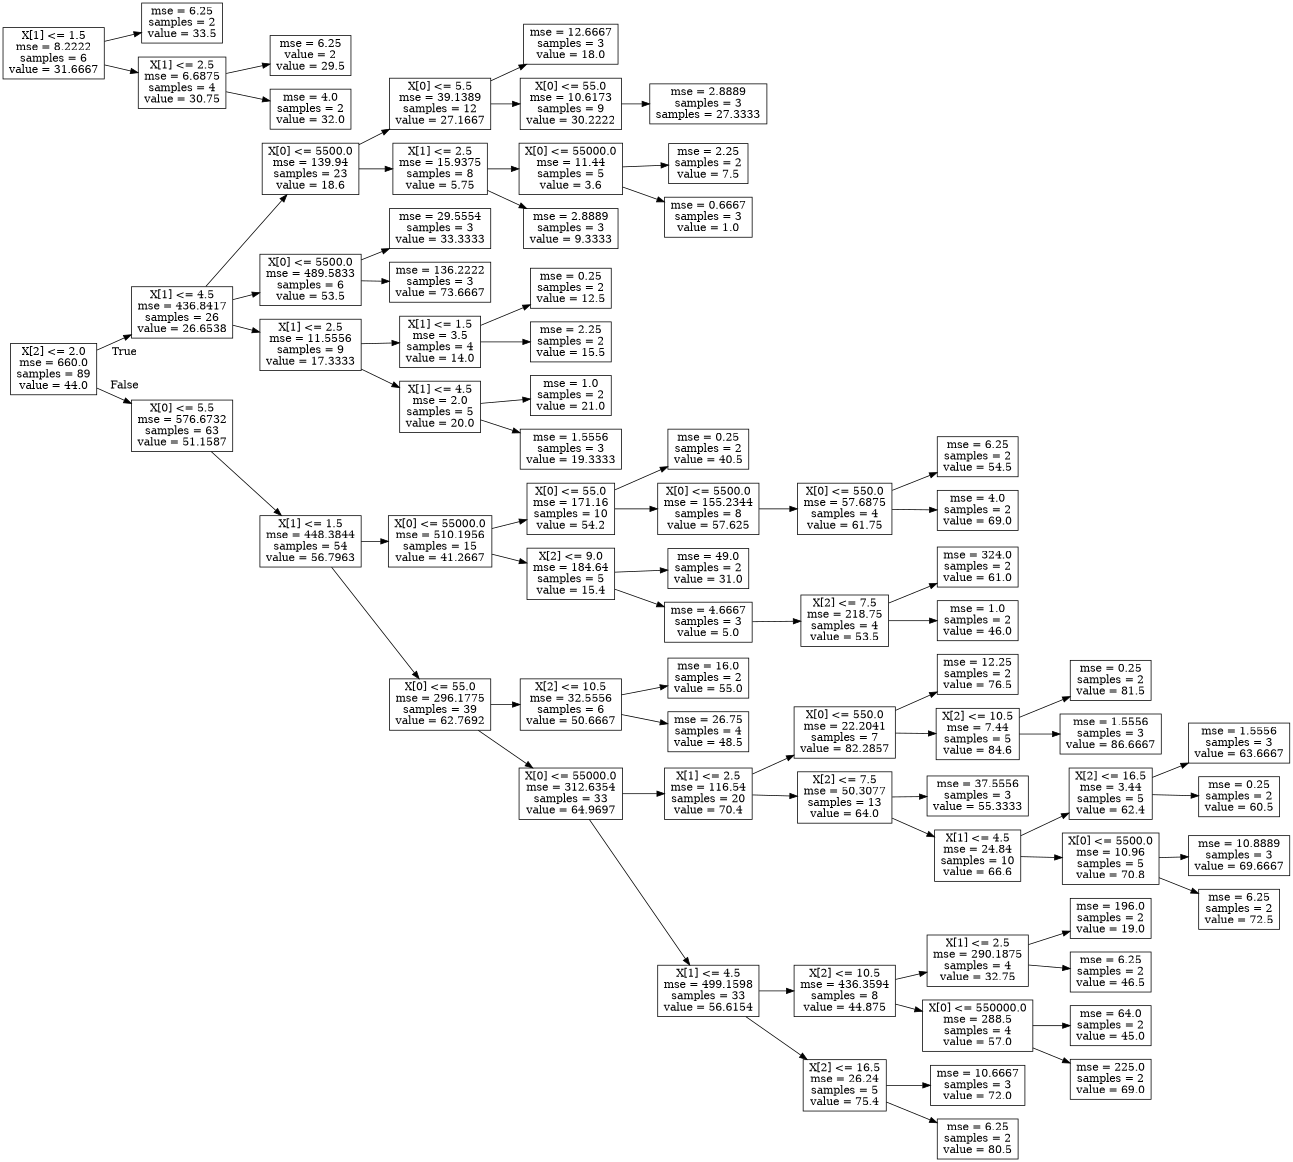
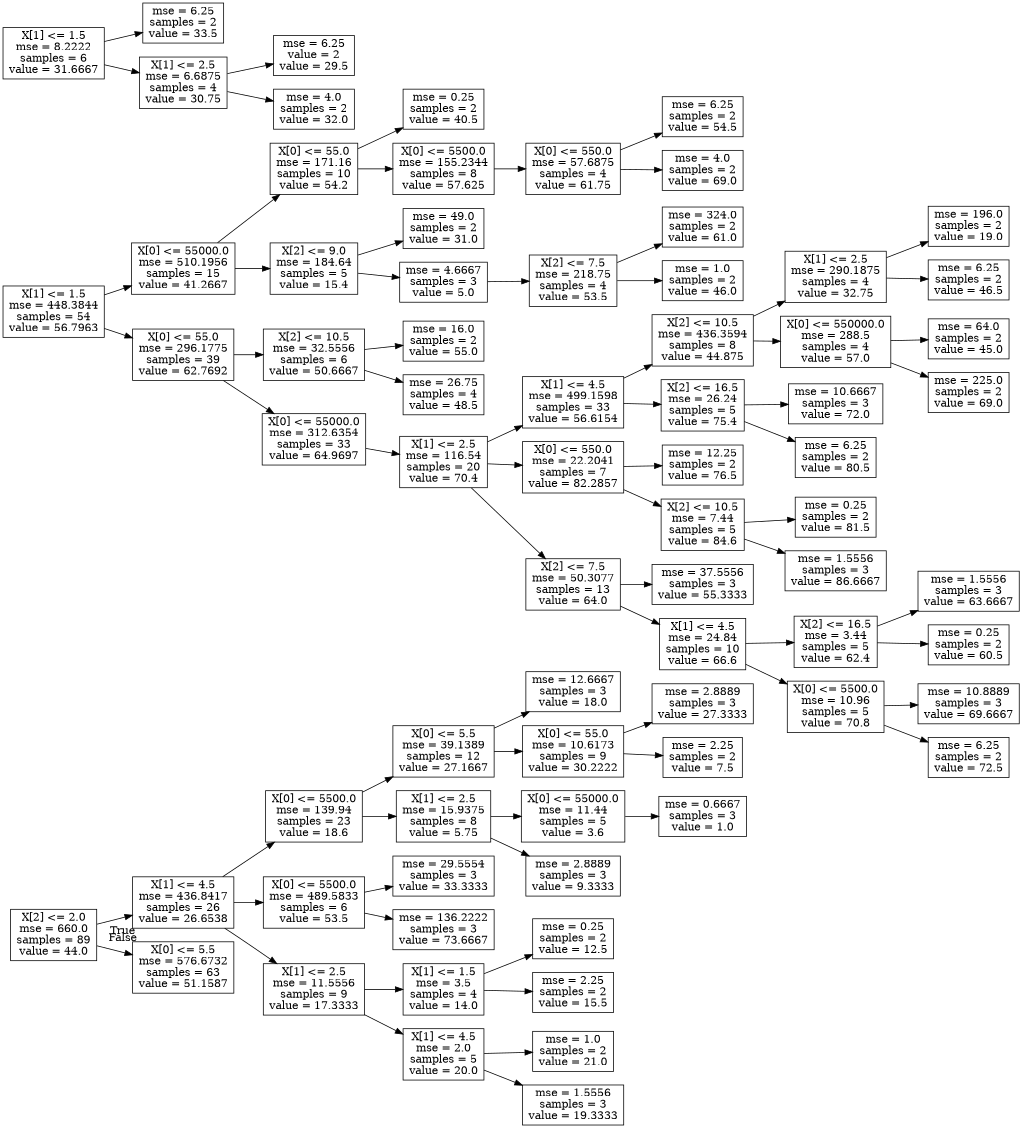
node "mse = 2.8889 samples = 3 samples = 27.3333": label "mse = 2.8889 samples = 3 samples = 27.3333" -> "mse = 2.8889 samples = 3 value = 27.3333"
edge "X[0] <= 55000.0 mse = 11.44 samples = 5 value = 3.6" -> "mse = 2.25 samples = 2 value = 7.5": now "X[0] <= 55.0 mse = 10.6173 samples = 9 value = 30.2222" -> "mse = 2.25 samples = 2 value = 7.5"
edge "X[0] <= 5.5 mse = 576.6732 samples = 63 value = 51.1587" -> "X[1] <= 1.5 mse = 448.3844 samples = 54 value = 56.7963": removed
edge "X[0] <= 55000.0 mse = 312.6354 samples = 33 value = 64.9697" -> "X[1] <= 4.5 mse = 499.1598 samples = 33 value = 56.6154": now "X[1] <= 2.5 mse = 116.54 samples = 20 value = 70.4" -> "X[1] <= 4.5 mse = 499.1598 samples = 33 value = 56.6154"
